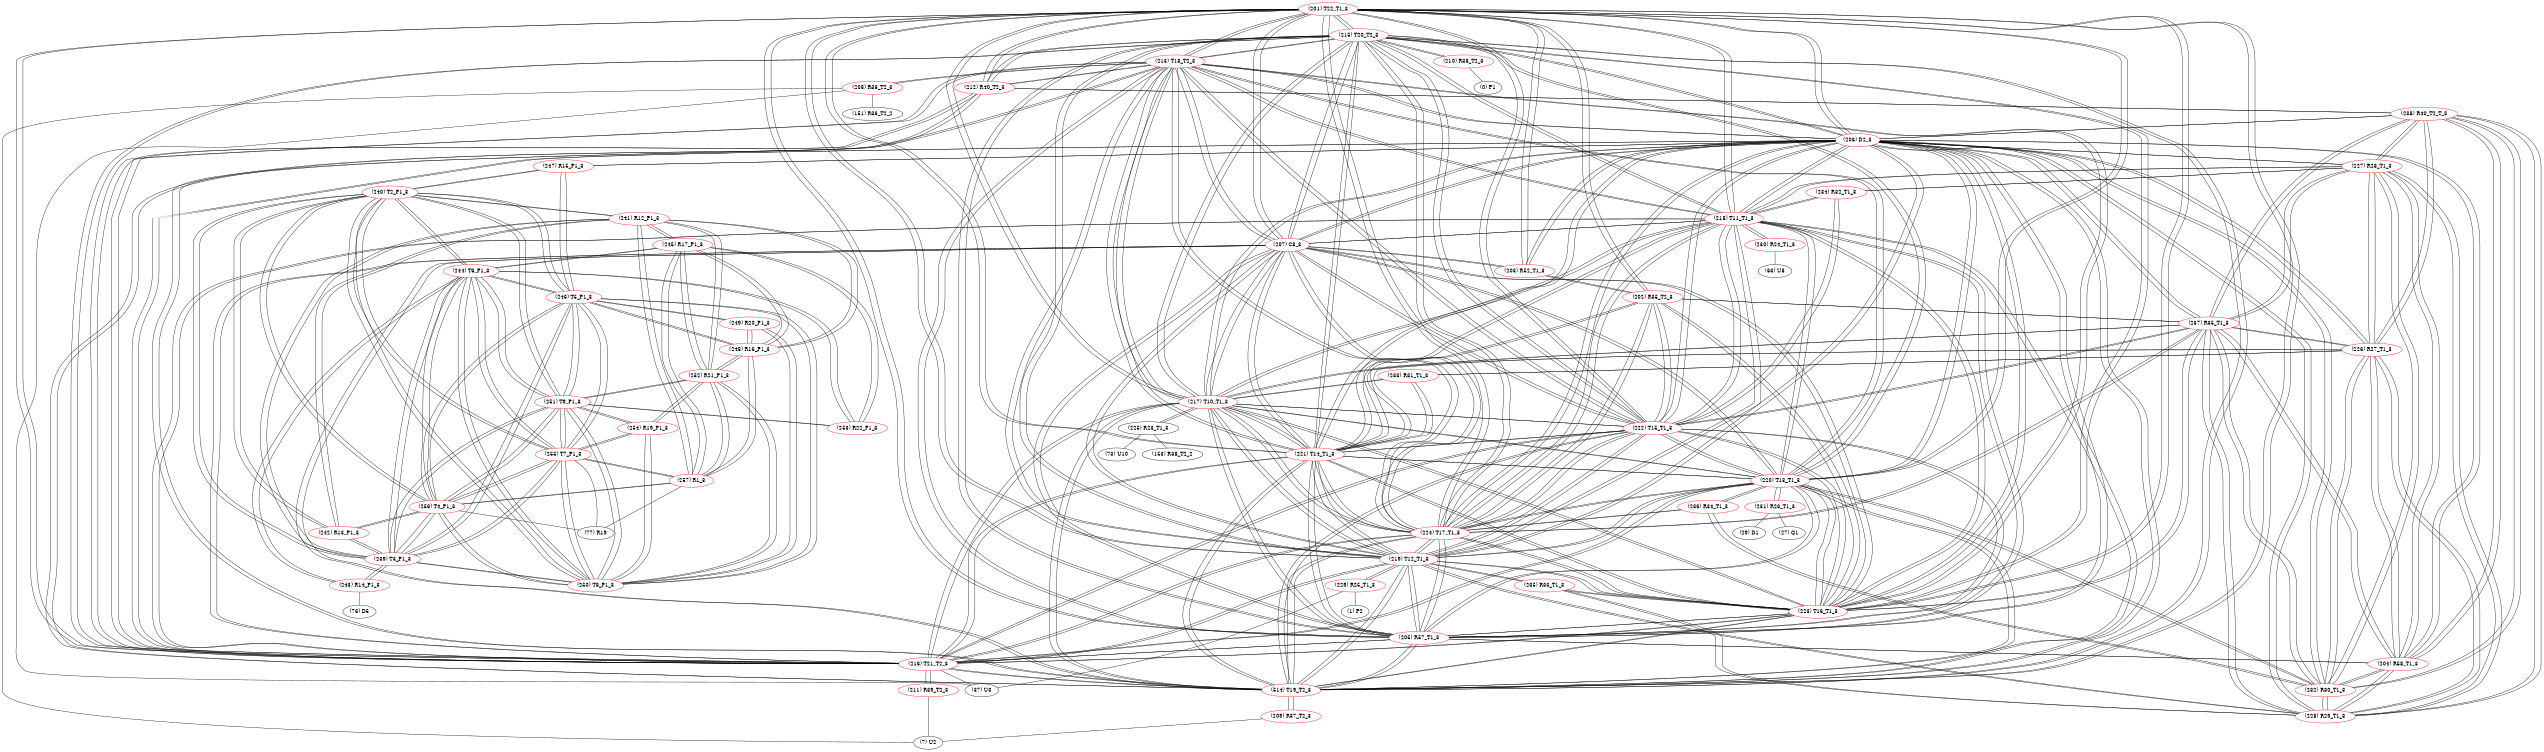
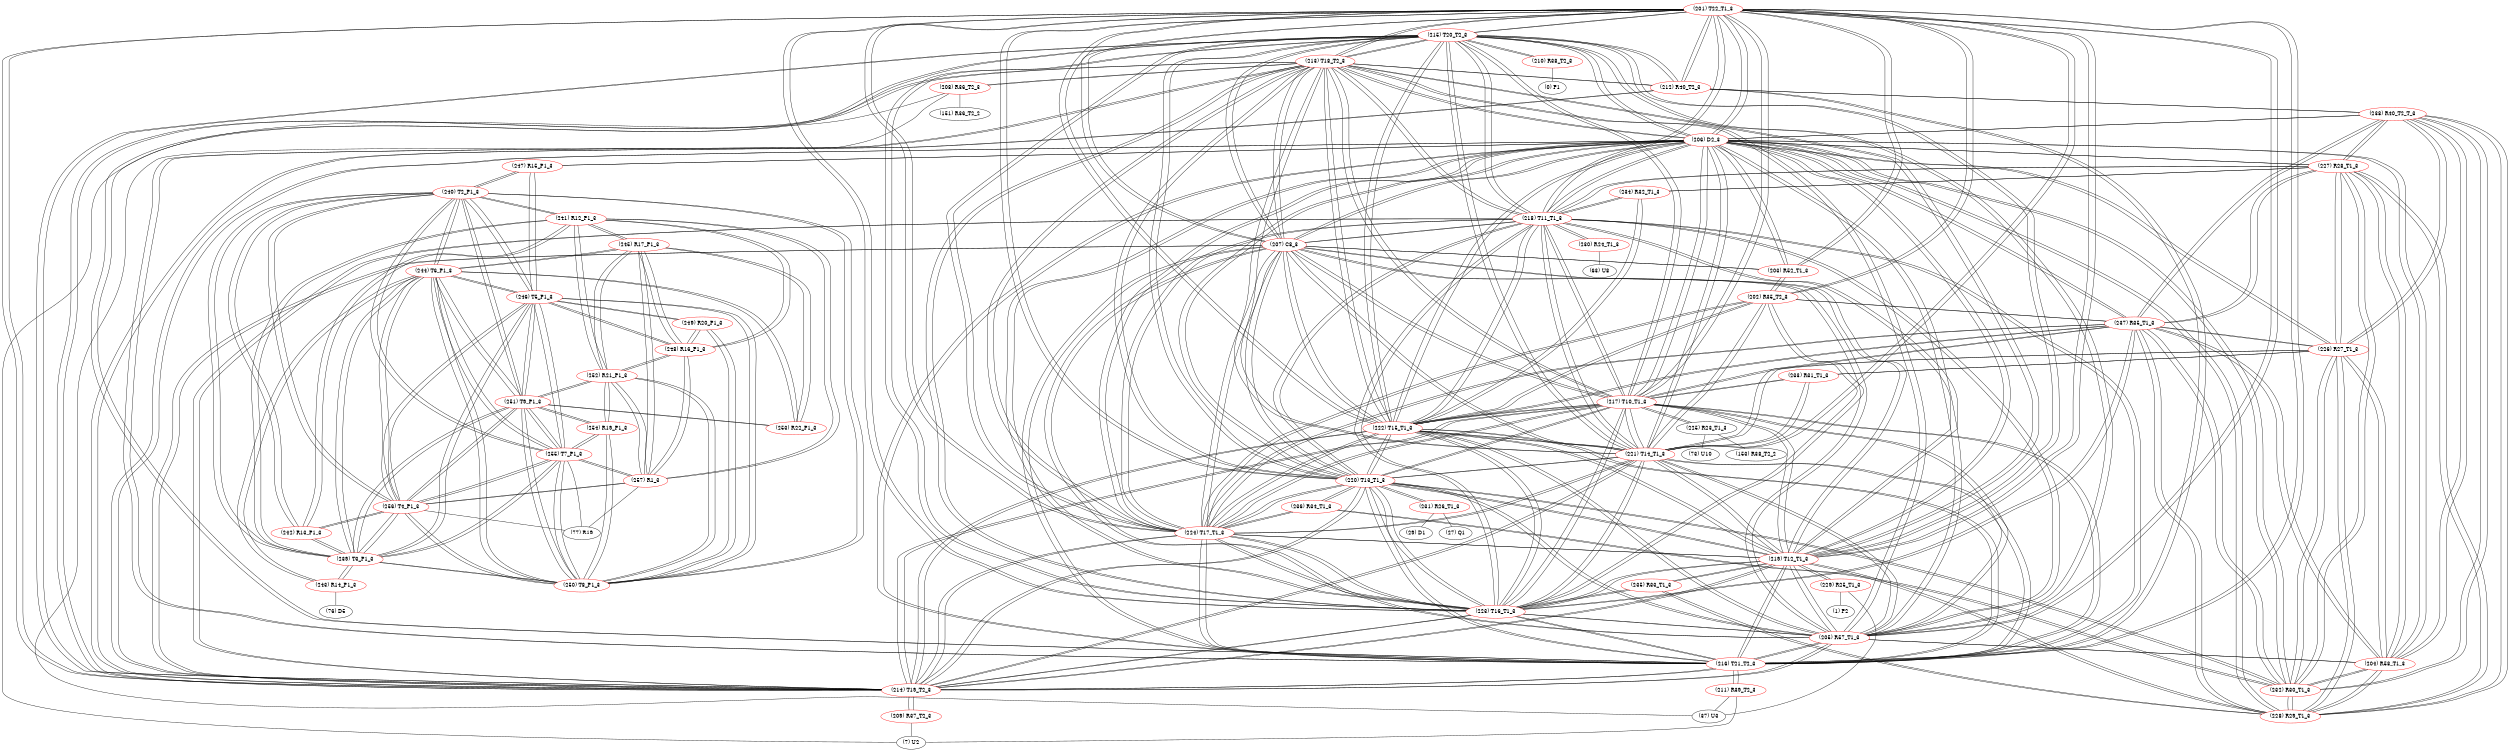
edge "(216) T21_T2_3" -- "(37) U3": now "(211) R39_T2_3" -- "(37) U3"
node "(514) T19_T2_3": label "(514) T19_T2_3" -> "(214) T19_T2_3"
